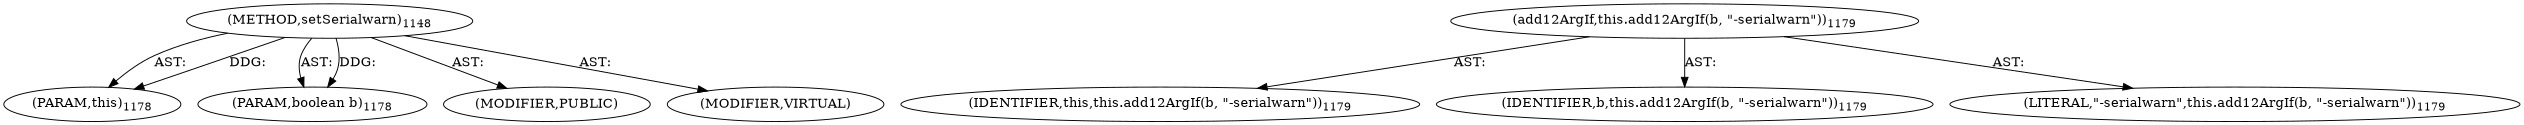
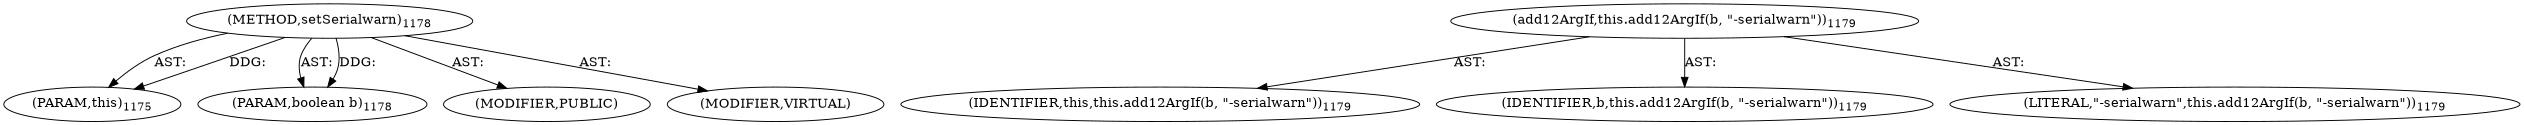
node "(METHOD,setSerialwarn)": text "1148" -> "1178"
node "(PARAM,this)": text "1178" -> "1175"
